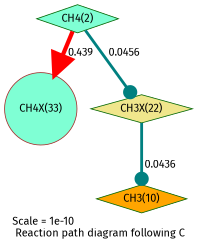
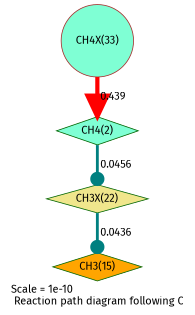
edge "CH4(2)" -> "CH4X(33)": reversed
node "CH3(10)": label "CH3(10)" -> "CH3(15)"
